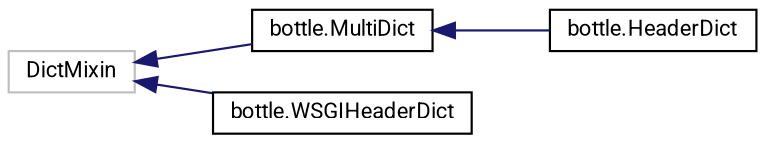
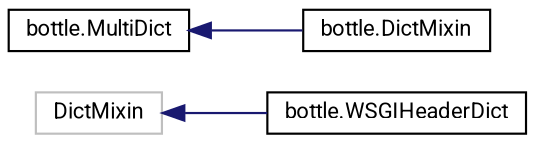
node "bottle.HeaderDict": label "bottle.HeaderDict" -> "bottle.DictMixin"
edge "bottle.MultiDict" -> "DictMixin": removed
